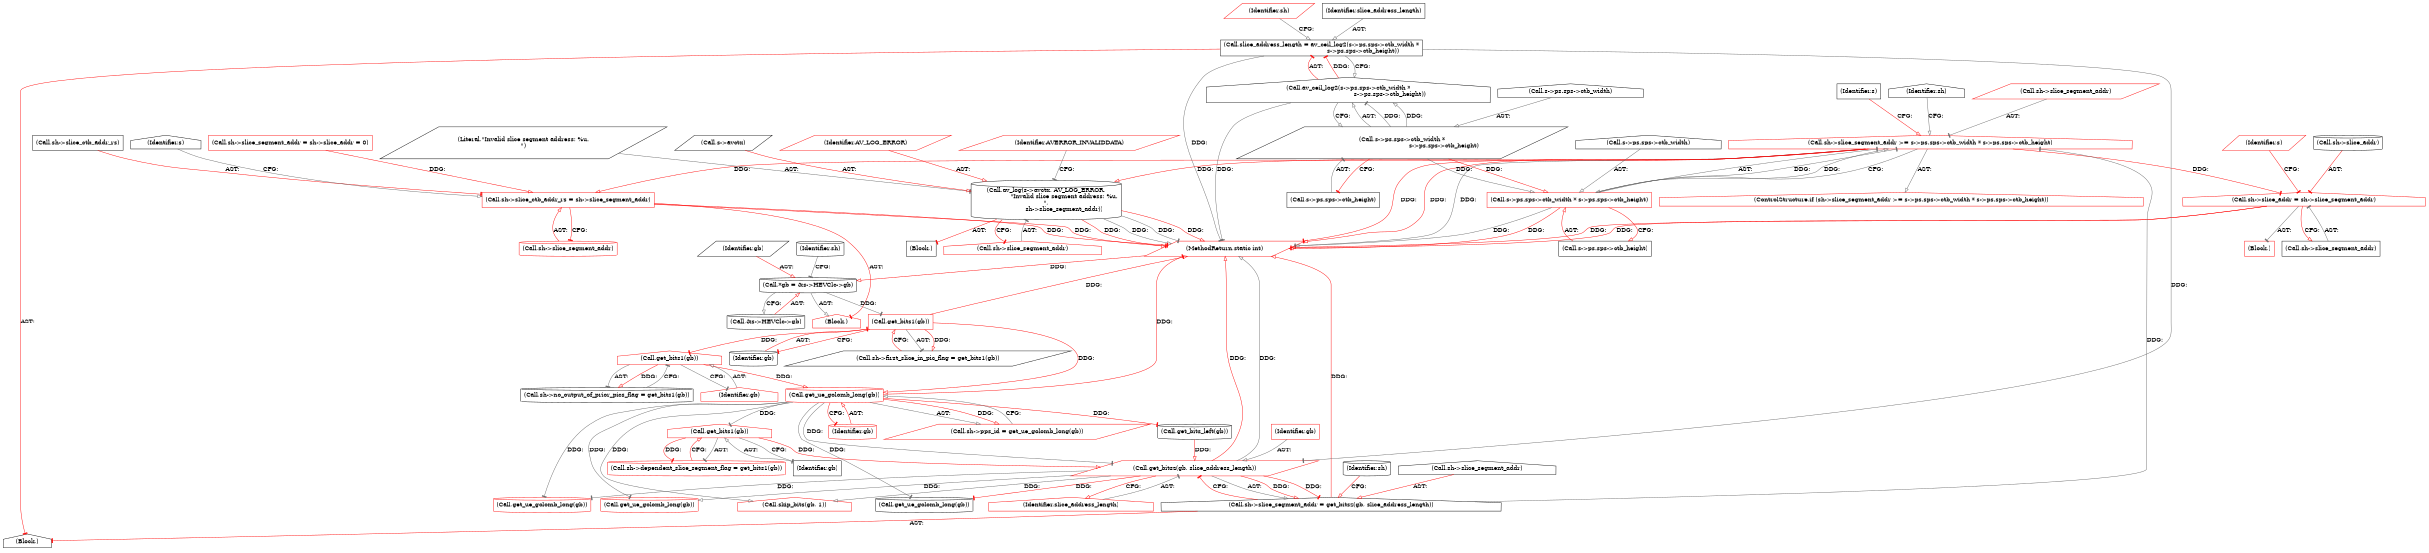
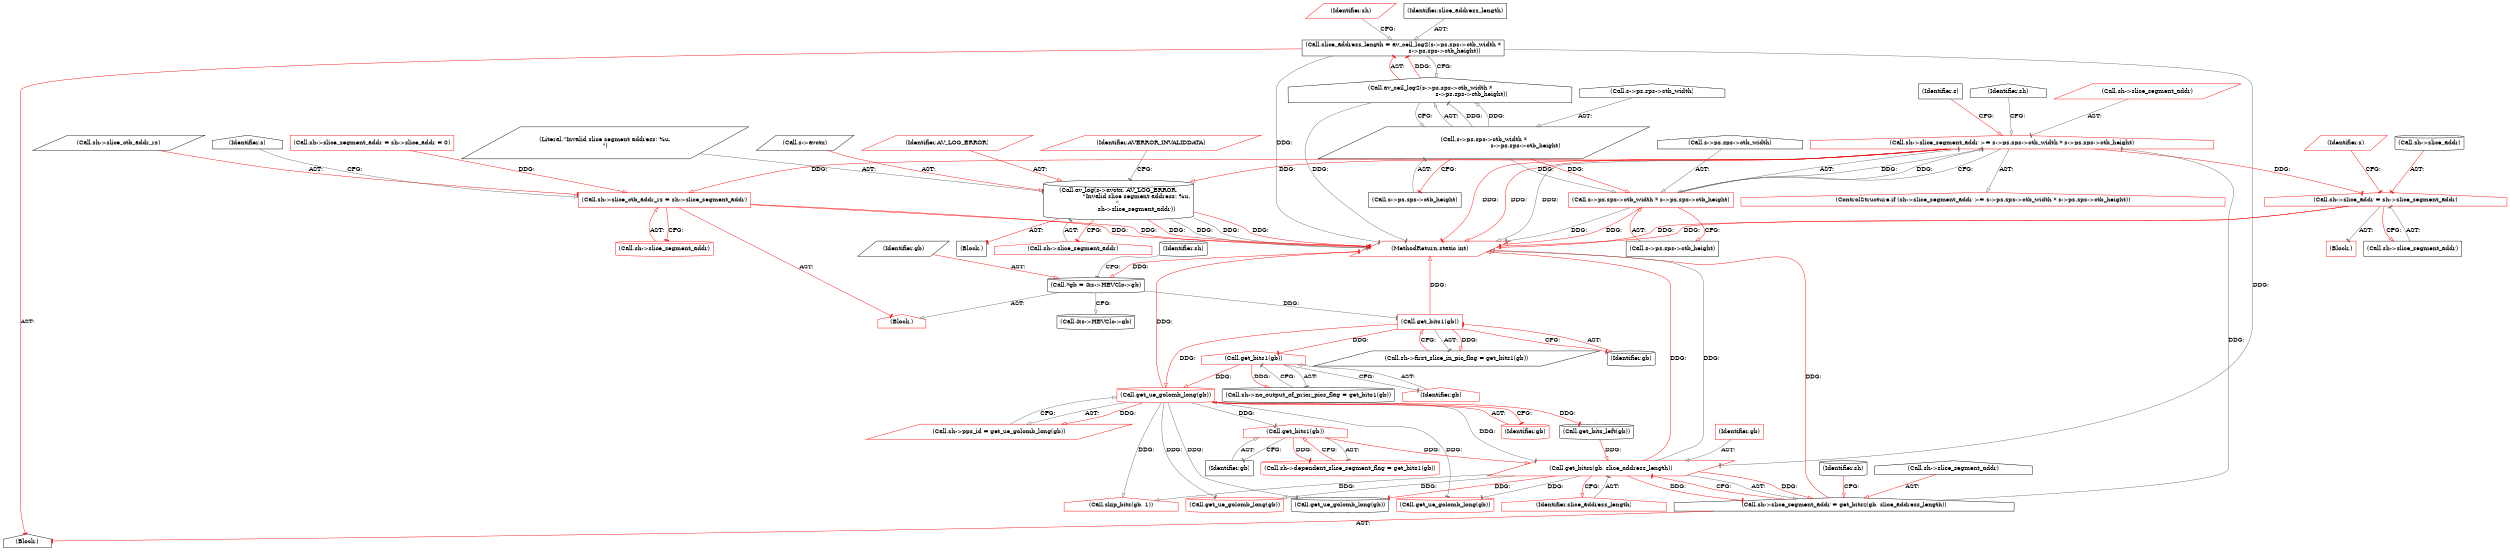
node "(Call,sh->slice_ctb_addr_rs)": shape box -> parallelogram
edge "(Call,&s->HEVClc->gb)" -> "(Call,*gb = &s->HEVClc->gb)": removed, label "AST:"
